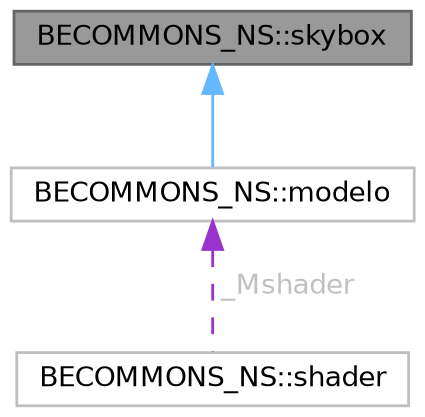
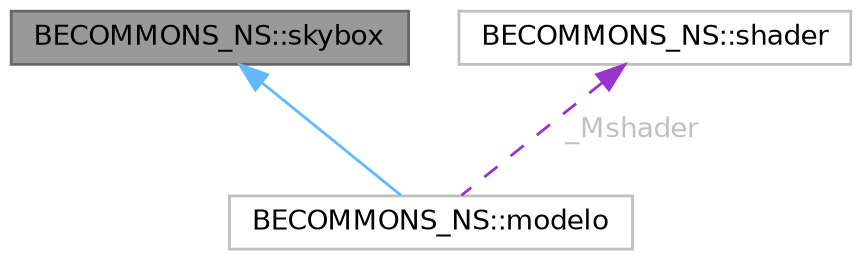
edge "BECOMMONS_NS::shader" -> "BECOMMONS_NS::modelo": reversed
